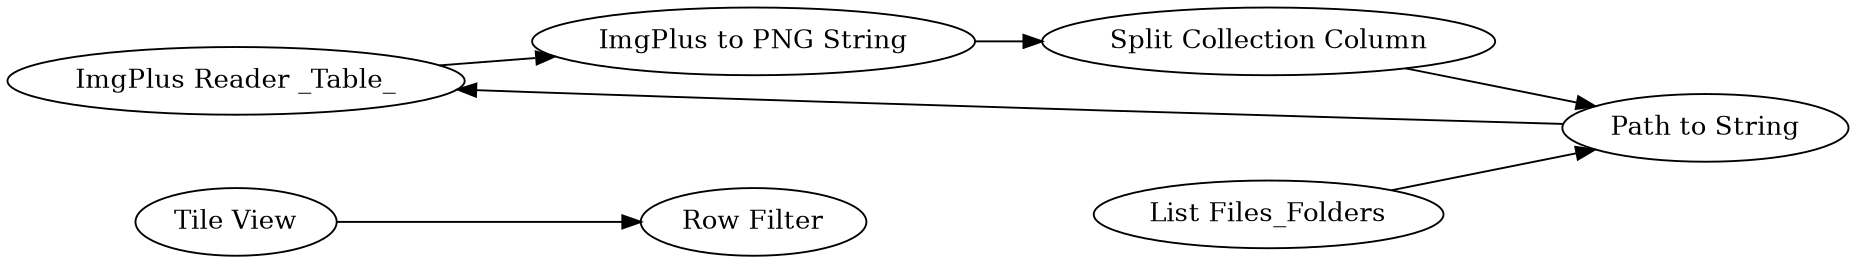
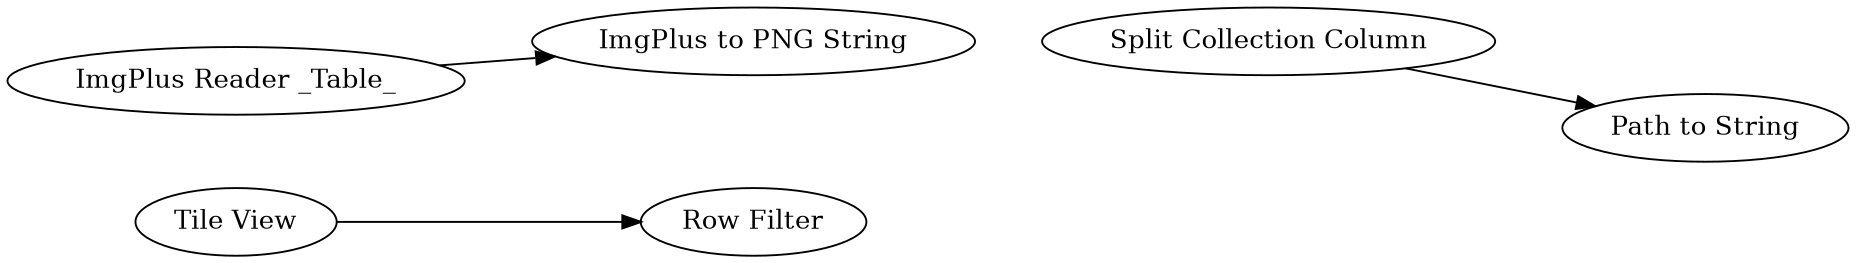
edge "ImgPlus to PNG String" -> "Split Collection Column": removed
edge "Path to String" -> "ImgPlus Reader _Table_": removed
node "List Files_Folders": removed
